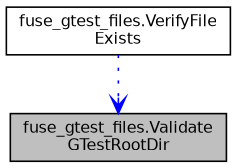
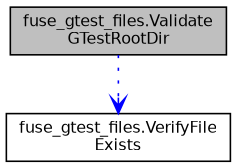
edge "fuse_gtest_files.VerifyFile Exists" -> "fuse_gtest_files.Validate GTestRootDir": reversed
